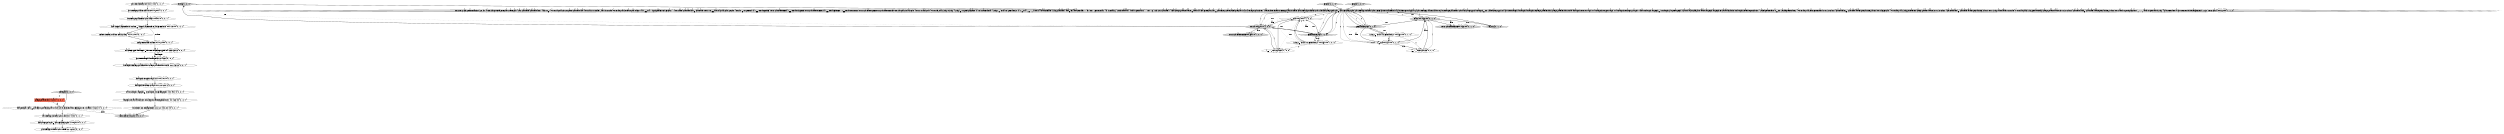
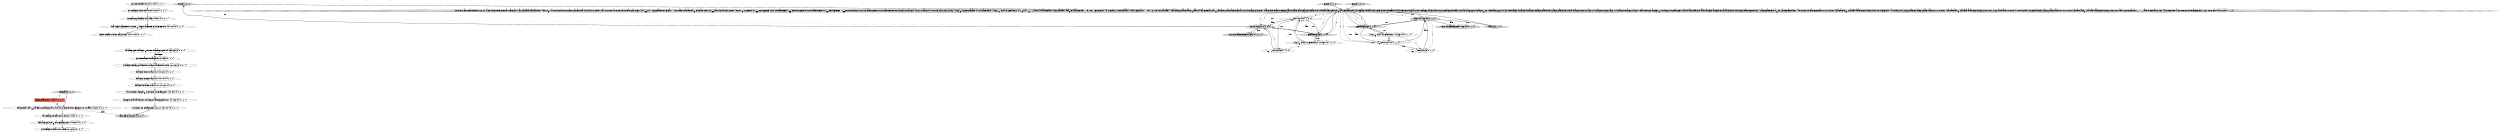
edge "return l@@@36@@@['0', '1', '0']" -> "getBuildTimeGraph['0', '1', '0']": style dotted -> bold
node "configureRenderer(renderer)@@@12@@@['0', '0', '1']": removed
node "domainAxis.setLowerMargin(0.0)@@@16@@@['0', '0', '1']": added
